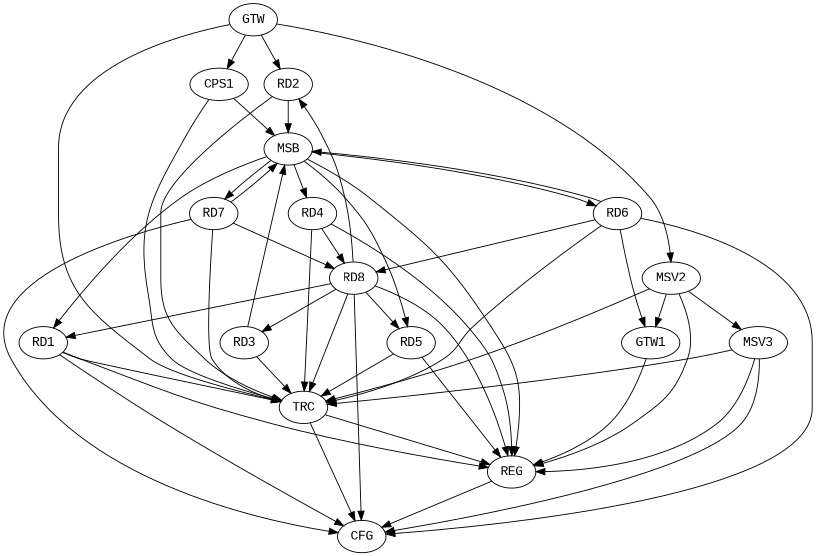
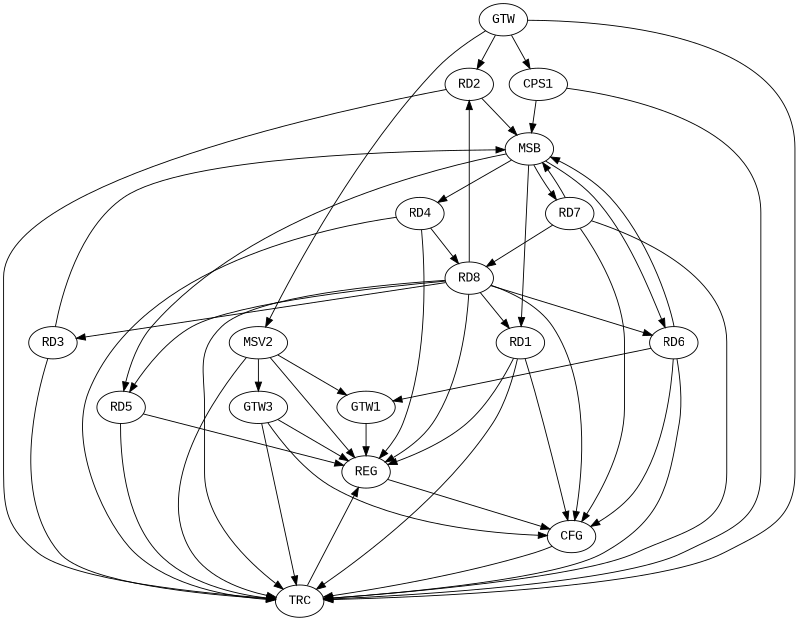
edge "RD6" -> "RD8": reversed
edge "MSB" -> "REG": removed
node "MSV3": label "MSV3" -> "GTW3"
edge "TRC" -> "CFG": reversed
